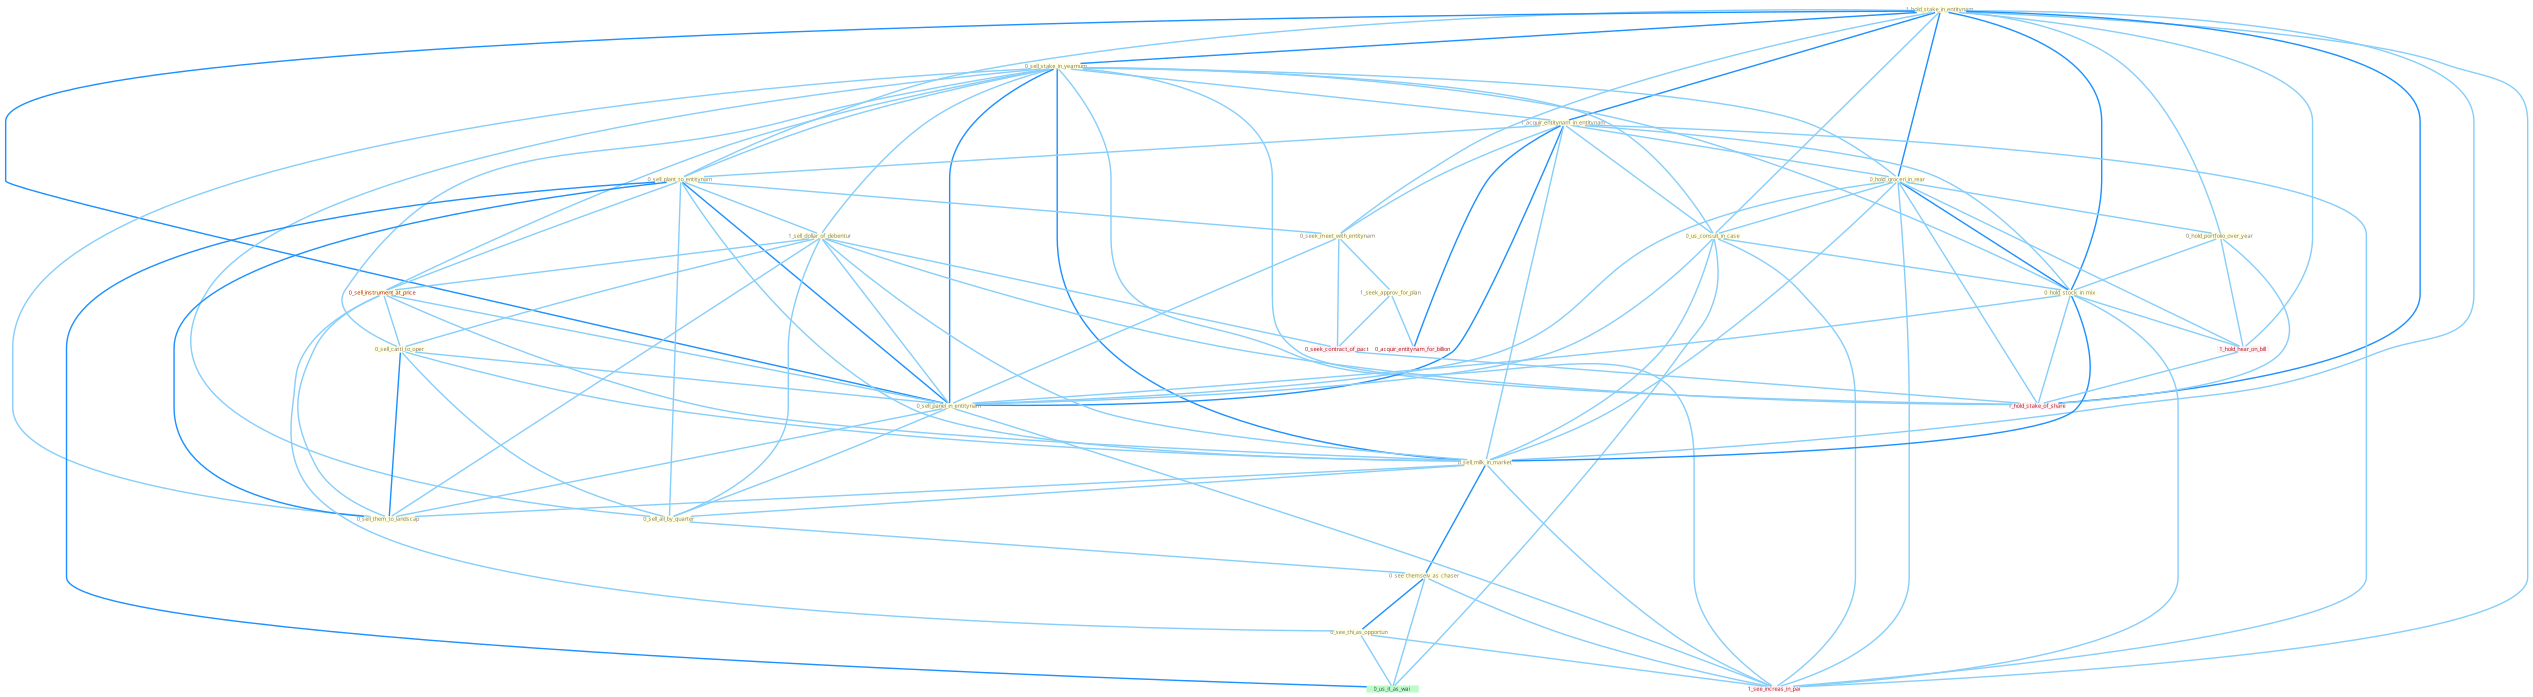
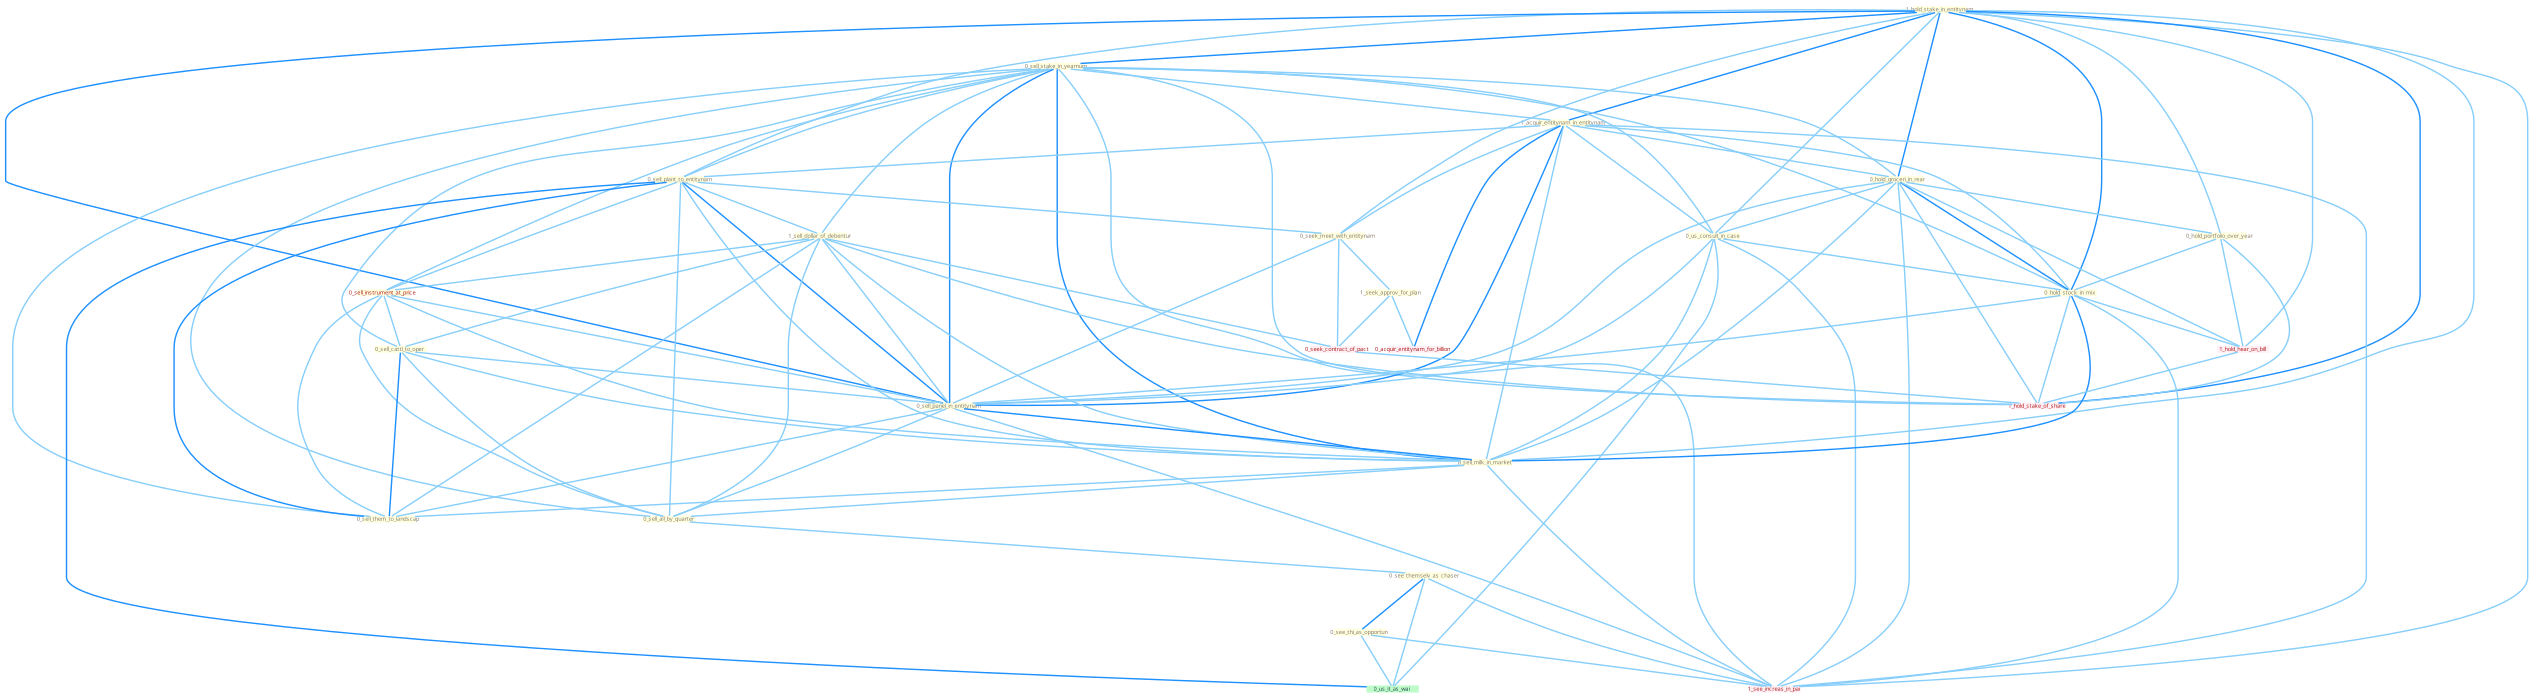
edge "0_sell_milk_in_market" -- "0_see_themselv_as_chaser": now "0_sell_milk_in_market" -- "0_sell_panel_in_entitynam"
edge "0_sell_instrument_at_price" -- "0_see_thi_as_opportun": now "0_sell_instrument_at_price" -- "0_sell_all_by_quarter"
